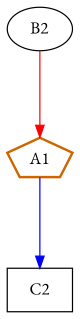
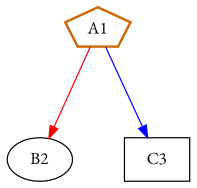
edge "B2" -> "A1": reversed
node "C2": label "C2" -> "C3"
